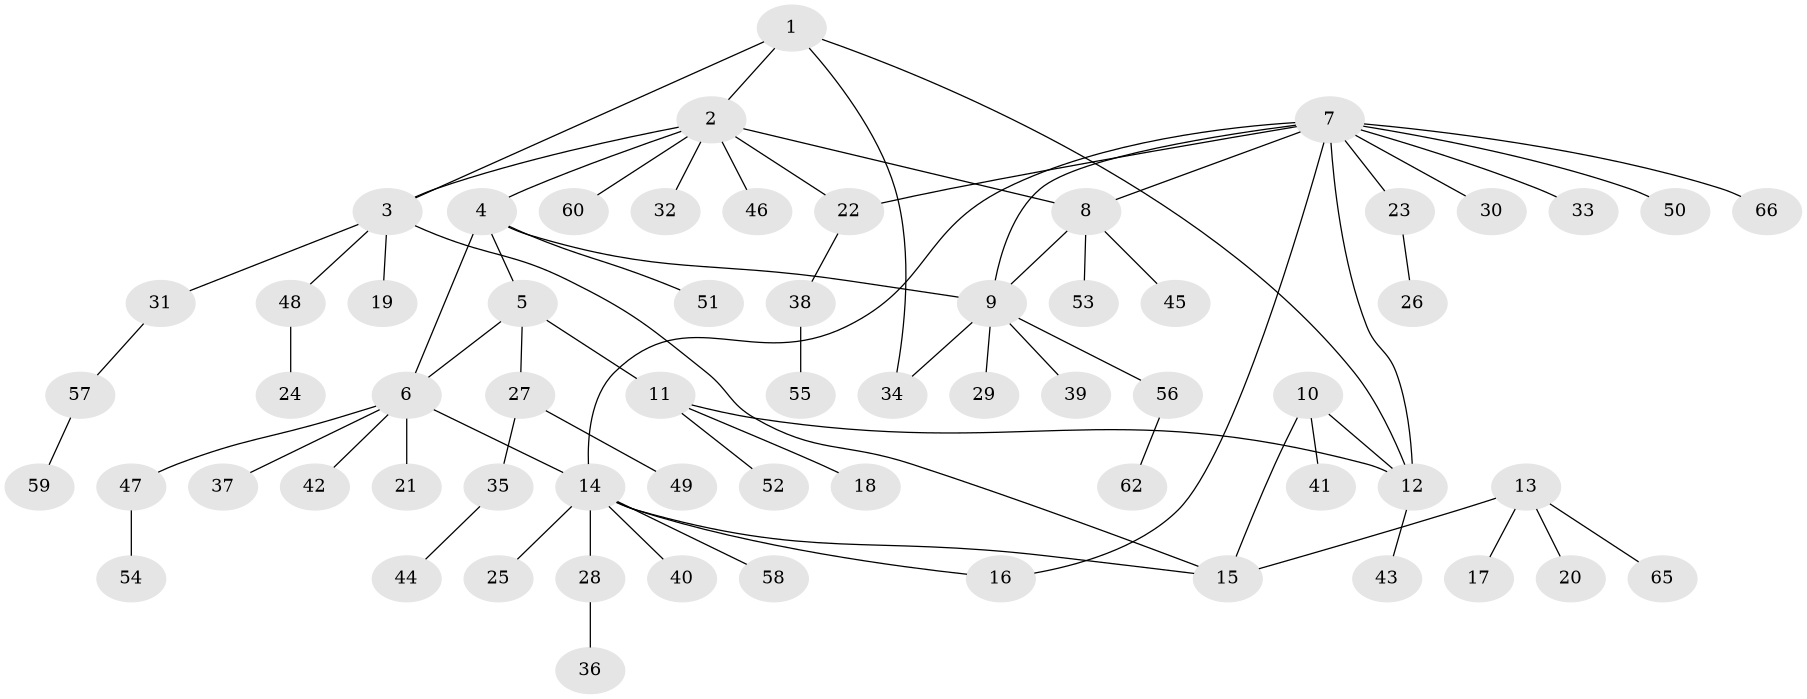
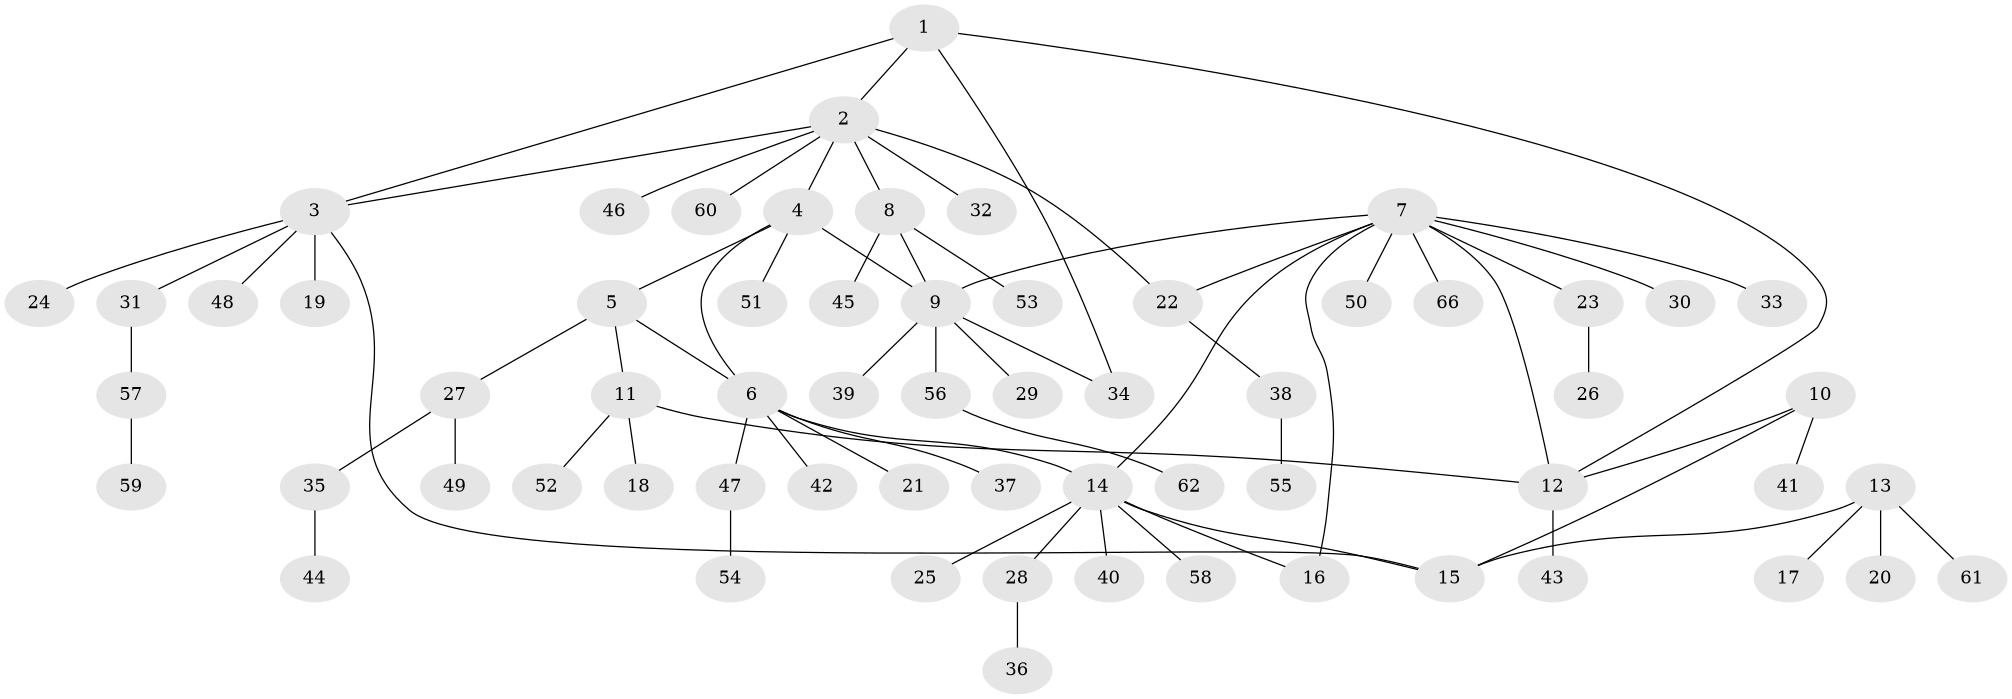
edge "7" -- "8": removed
edge "48" -- "24": now "3" -- "24"
node "65": label "65" -> "61"
